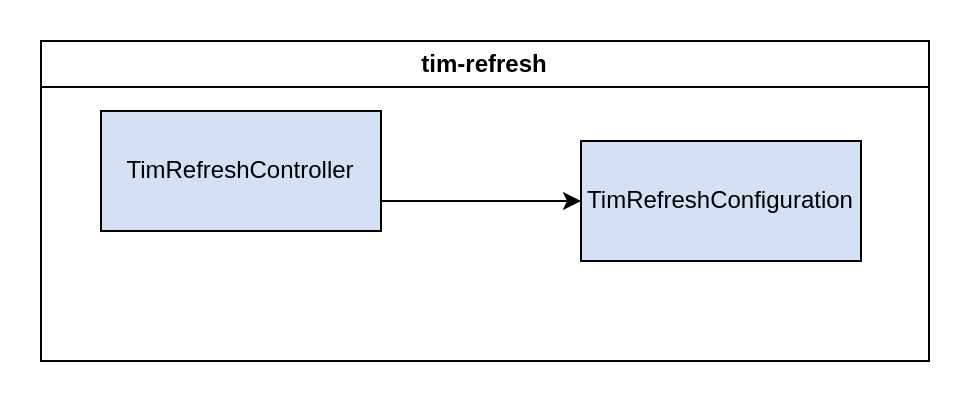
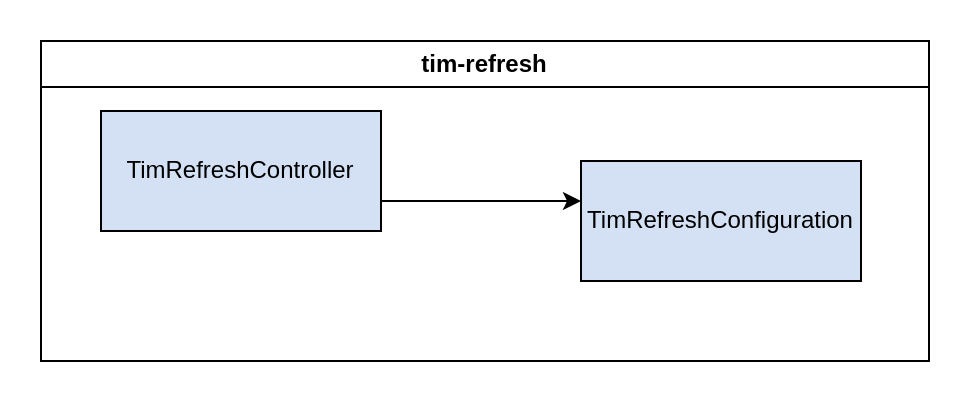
node "TimRefreshConfiguration": moved (721, 201) -> (721, 221)
